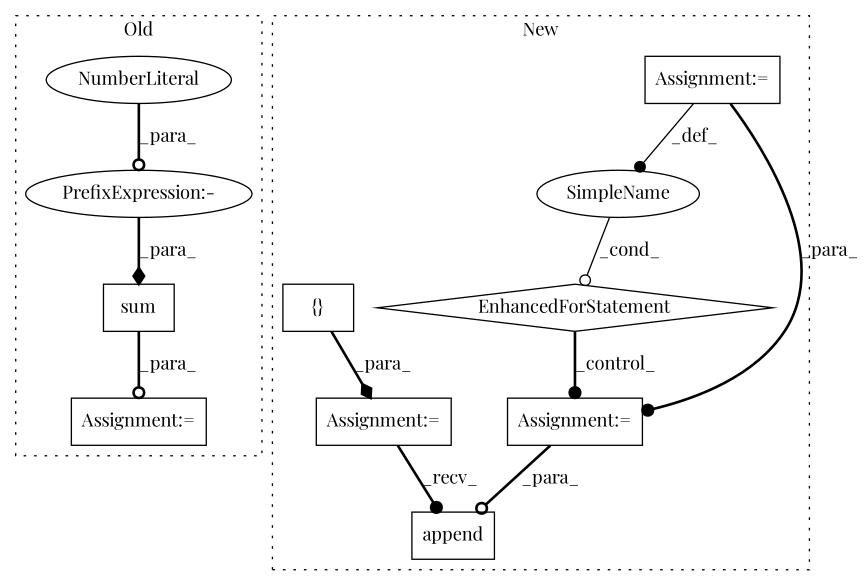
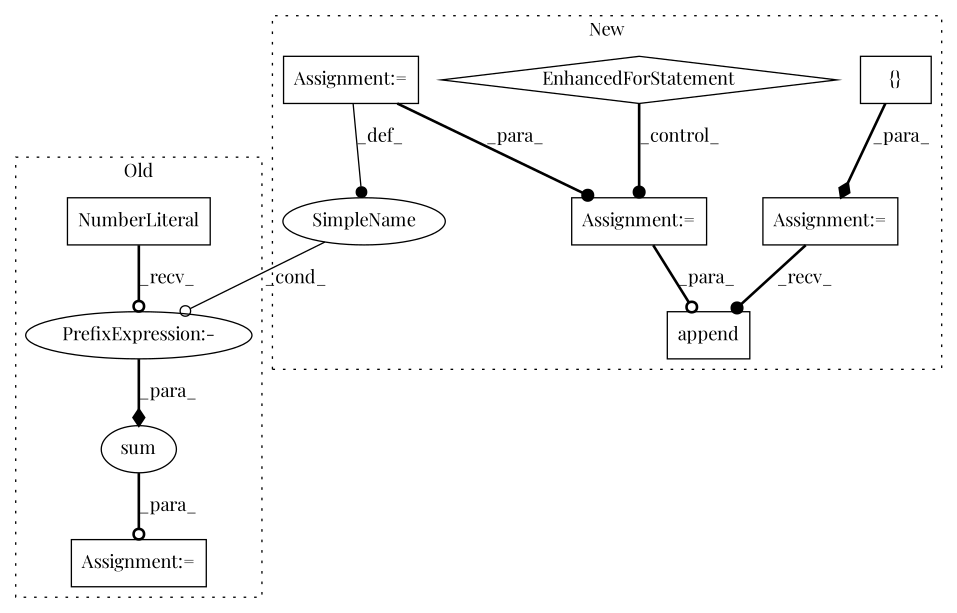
node "NumberLiteral": shape ellipse -> box
edge "NumberLiteral" -> "PrefixExpression:-": label "_para_" -> "_recv_"
edge "SimpleName" -> "EnhancedForStatement": now "SimpleName" -> "PrefixExpression:-"
node "sum": shape box -> ellipse
